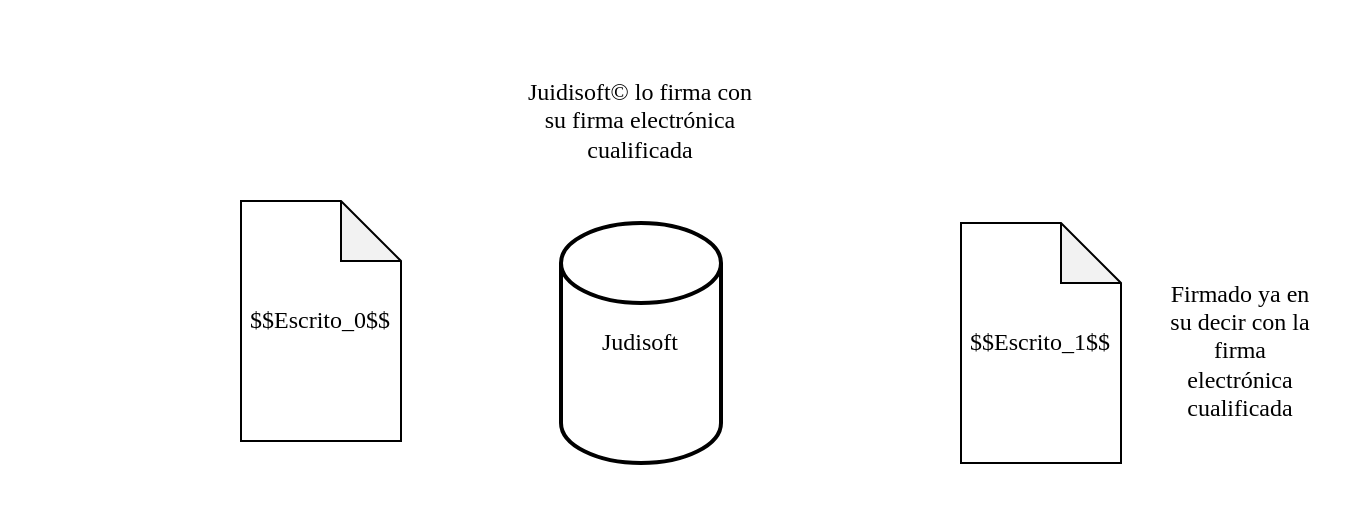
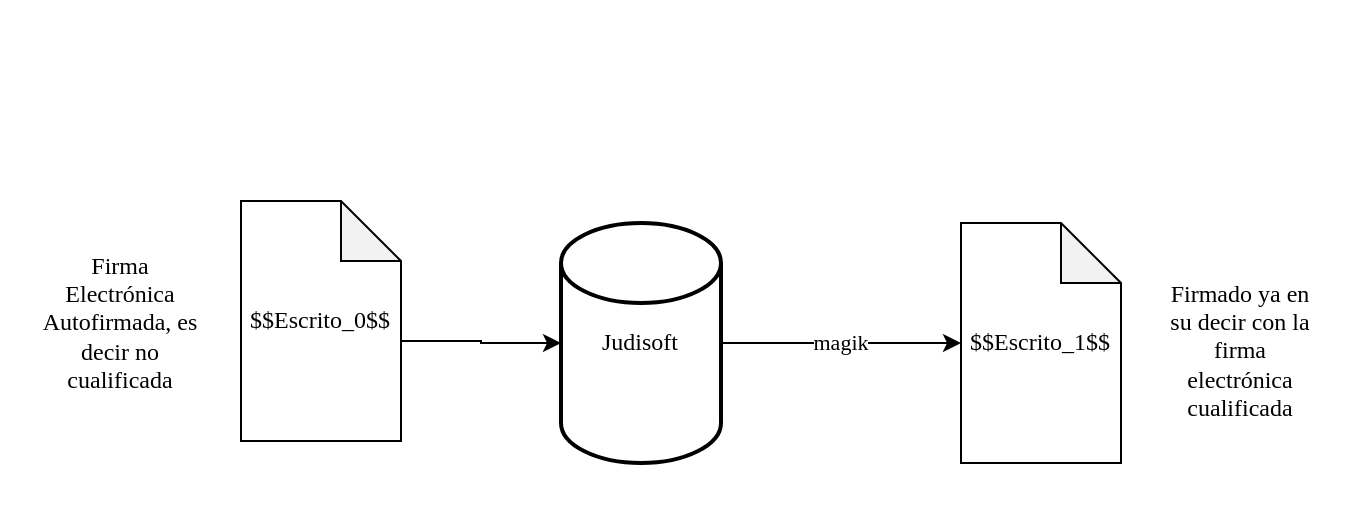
node "Juidisoft© lo firma con su firma electrónica cualificada": removed
node "Firma Electrónica Autofirmada, es decir no cualificada": added
edge "$$Escrito_0$$" -> "Judisoft": added
edge "Judisoft" -> "$$Escrito_1$$": added, label "magik"
